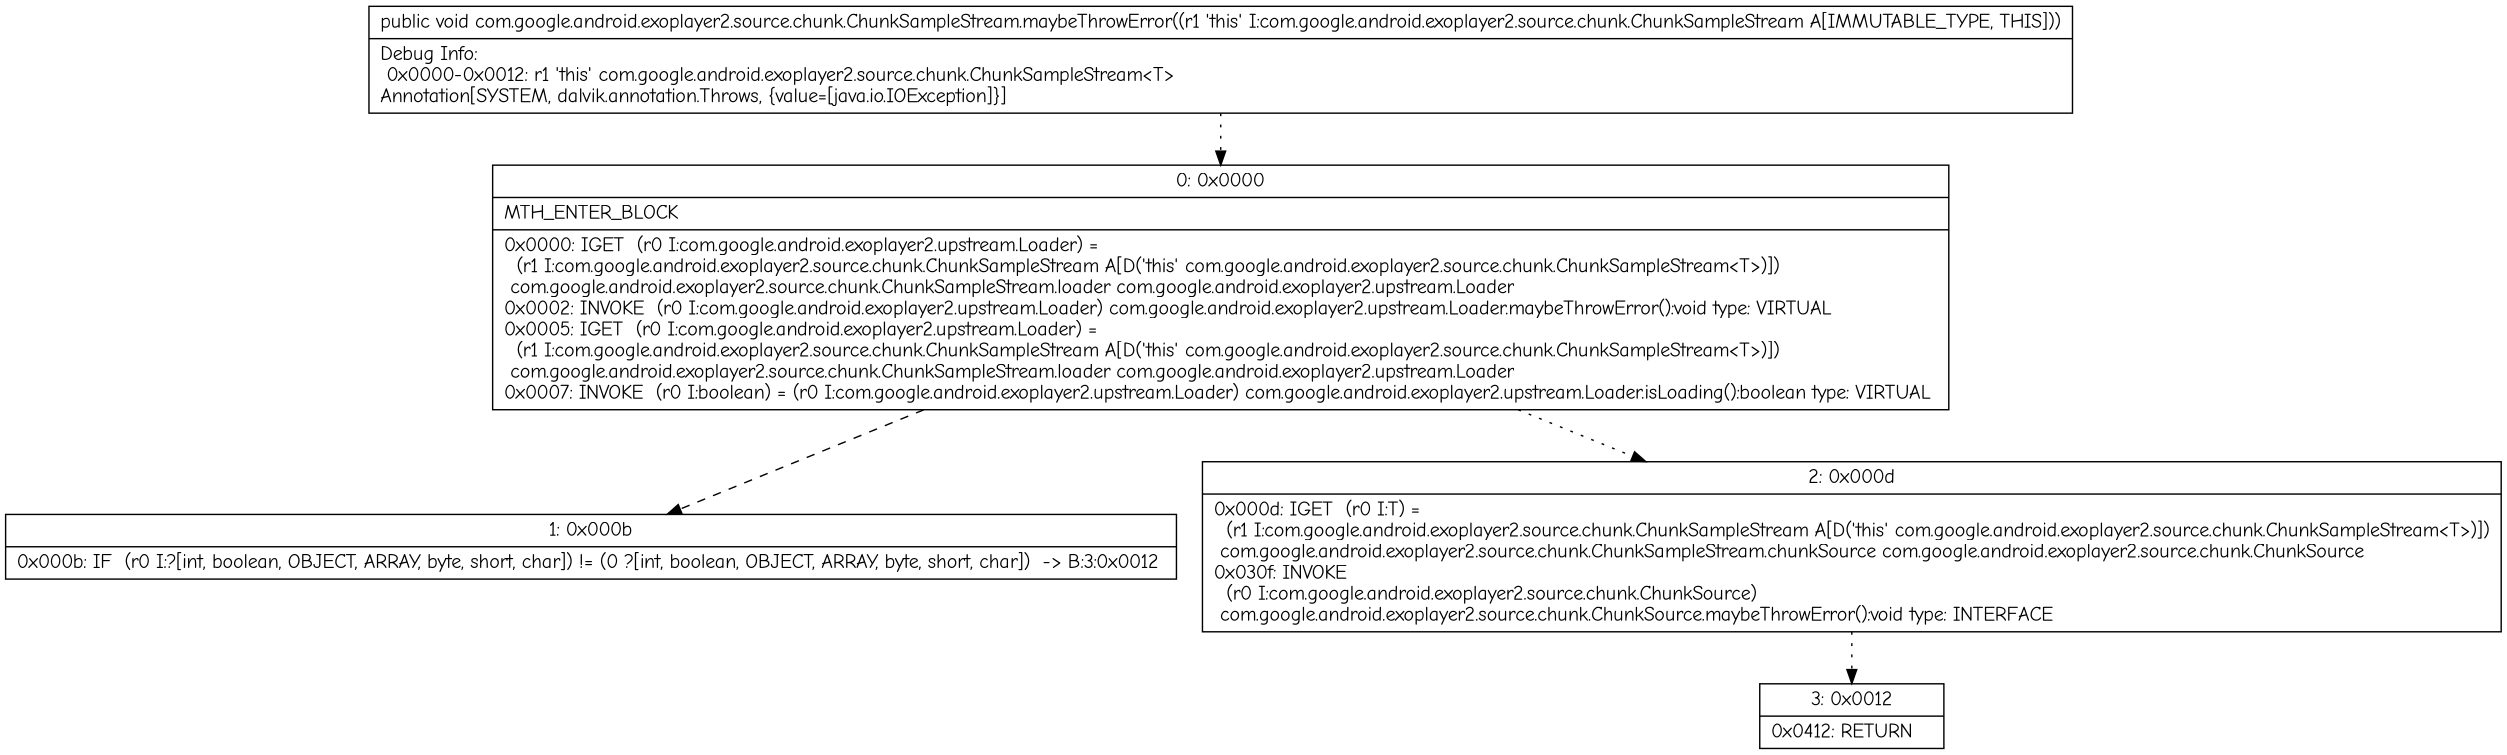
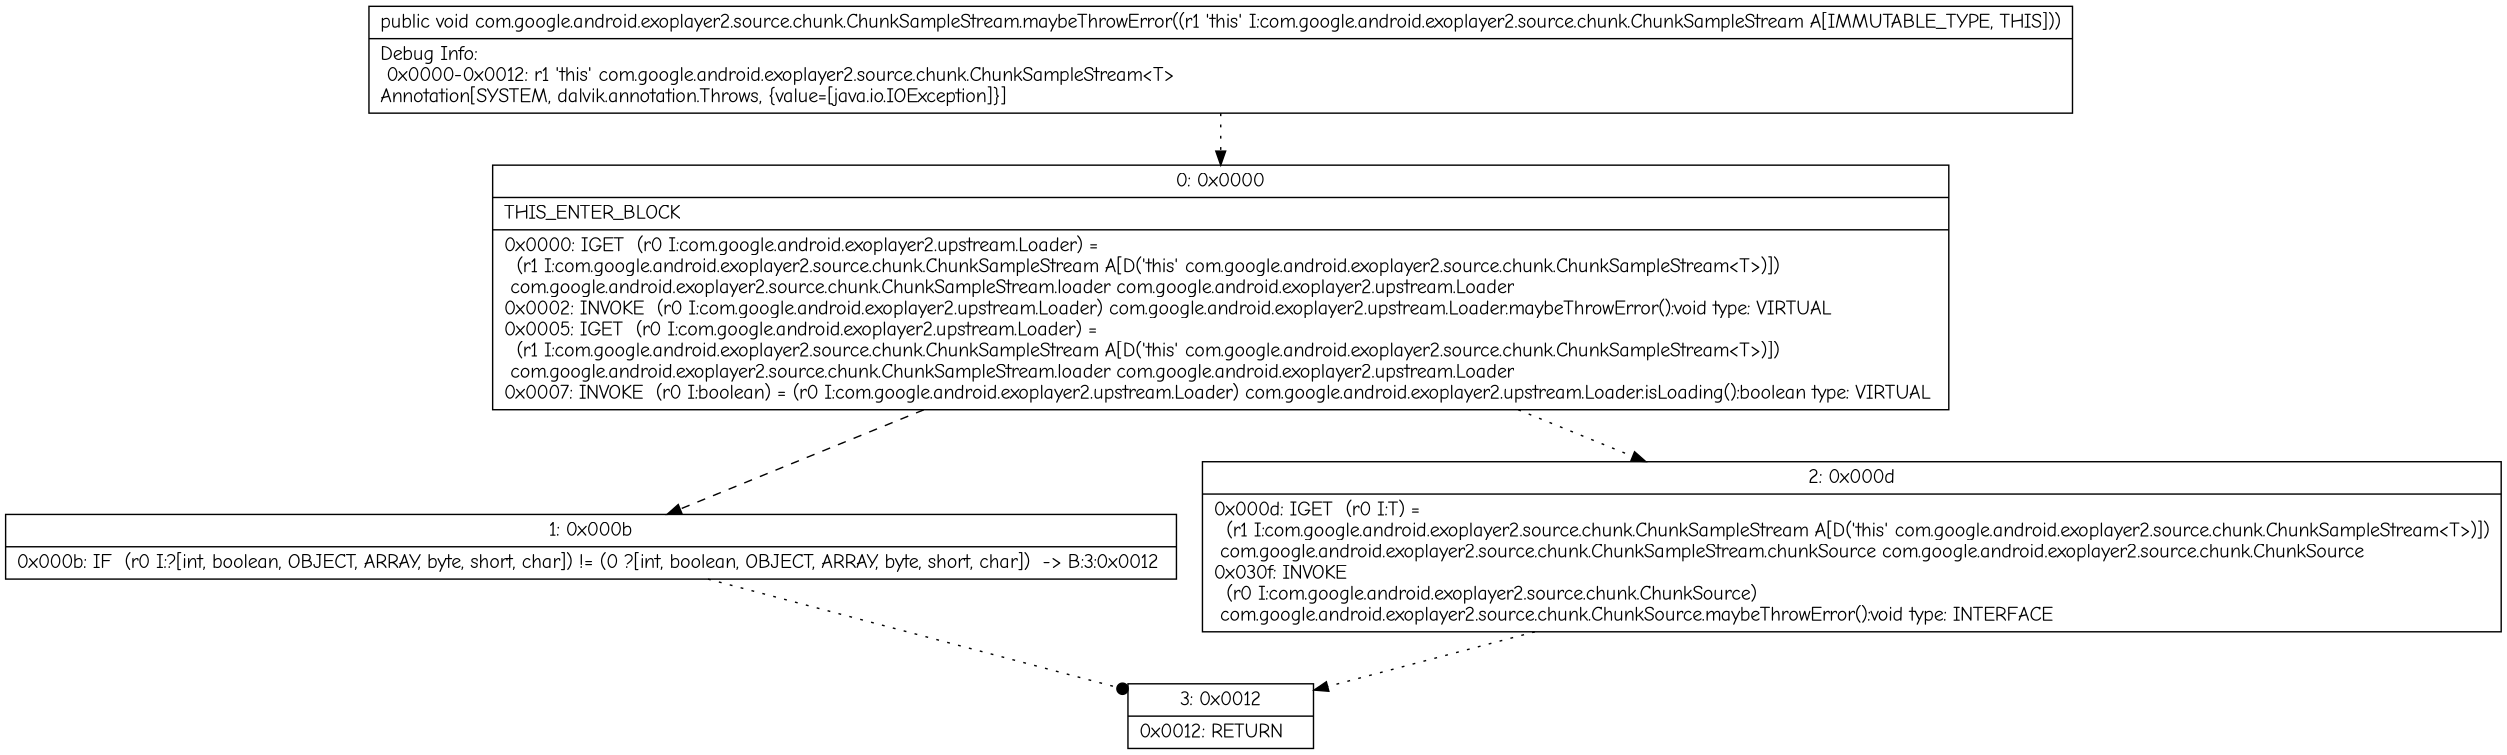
node "0: 0x0000": text "MTH_ENTER_BLOCK" -> "THIS_ENTER_BLOCK"
edge "1: 0x000b" -> "3: 0x0012": added
node "3: 0x0012": text "0x0412: RETURN" -> "0x0012: RETURN"
